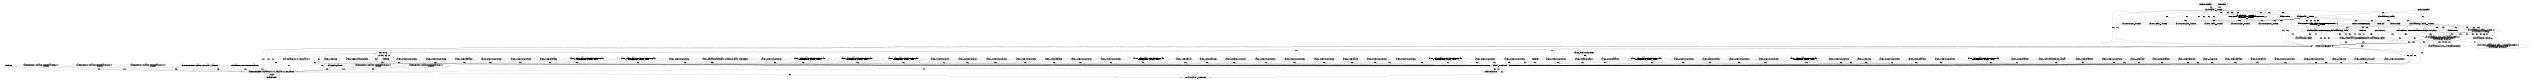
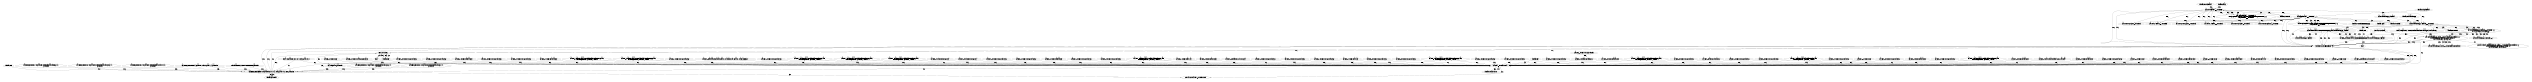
node "(Identifier,extradataIndexType)": added
node "(ControlStructure,use;)": label "(ControlStructure,use;)" -> "(ControlStructure,break;)"
node "(Return,return inp;)": label "(Return,return inp;)" -> "(Return,return eRet;)"
node "(Call,eRet = VDEC_ErrorInvalidComponentName)": label "(Call,eRet = VDEC_ErrorInvalidComponentName)" -> "(Call,eRet = OMX_ErrorInvalidComponentName)"
node "(Call,eRet = set_buffer_req(break_prop))": label "(Call,eRet = set_buffer_req(break_prop))" -> "(Call,eRet = set_buffer_req(buffer_prop))"
